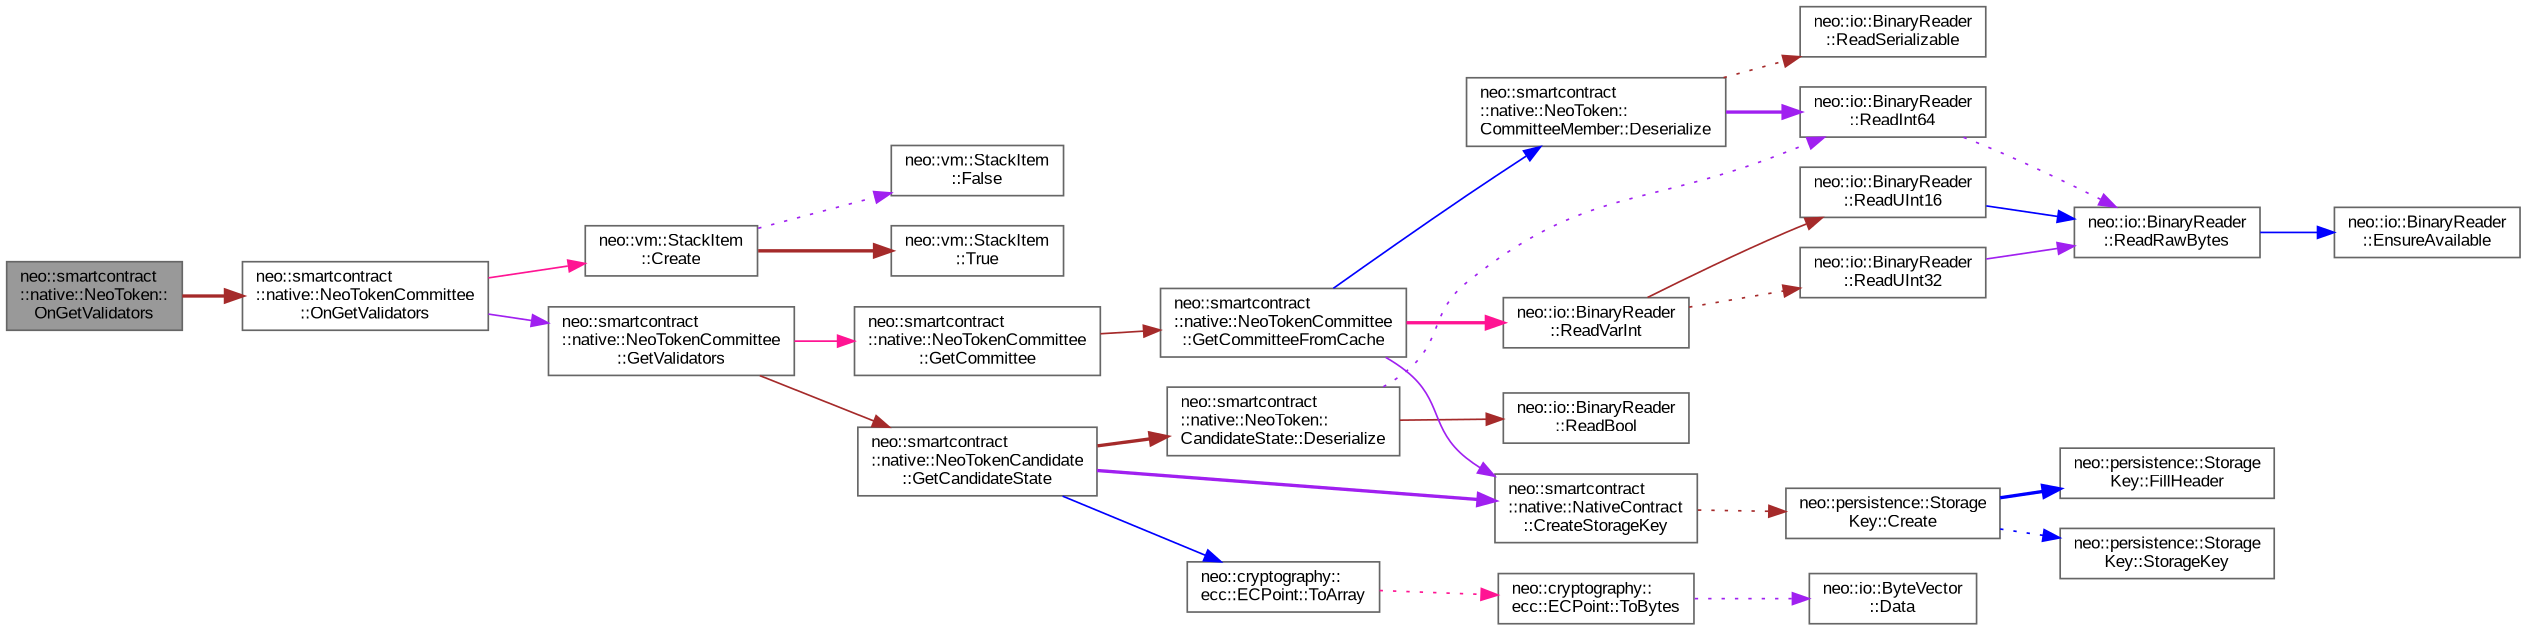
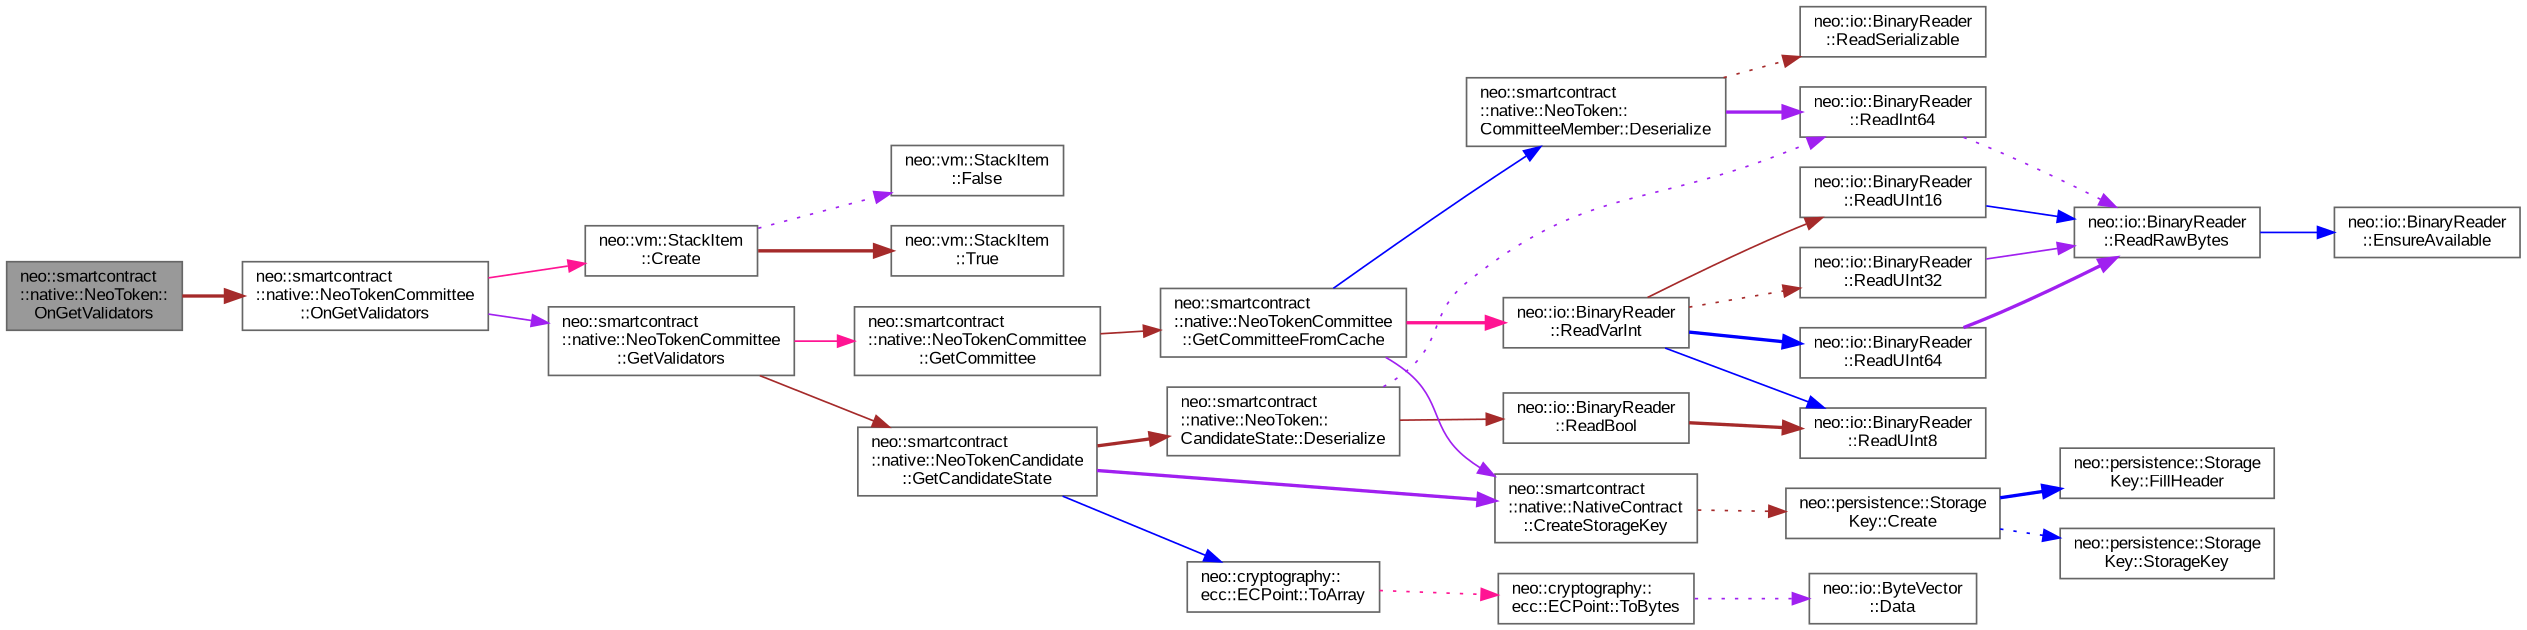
node "neo::io::BinaryReader ::ReadUInt64": added
node "neo::io::BinaryReader ::ReadUInt8": added
